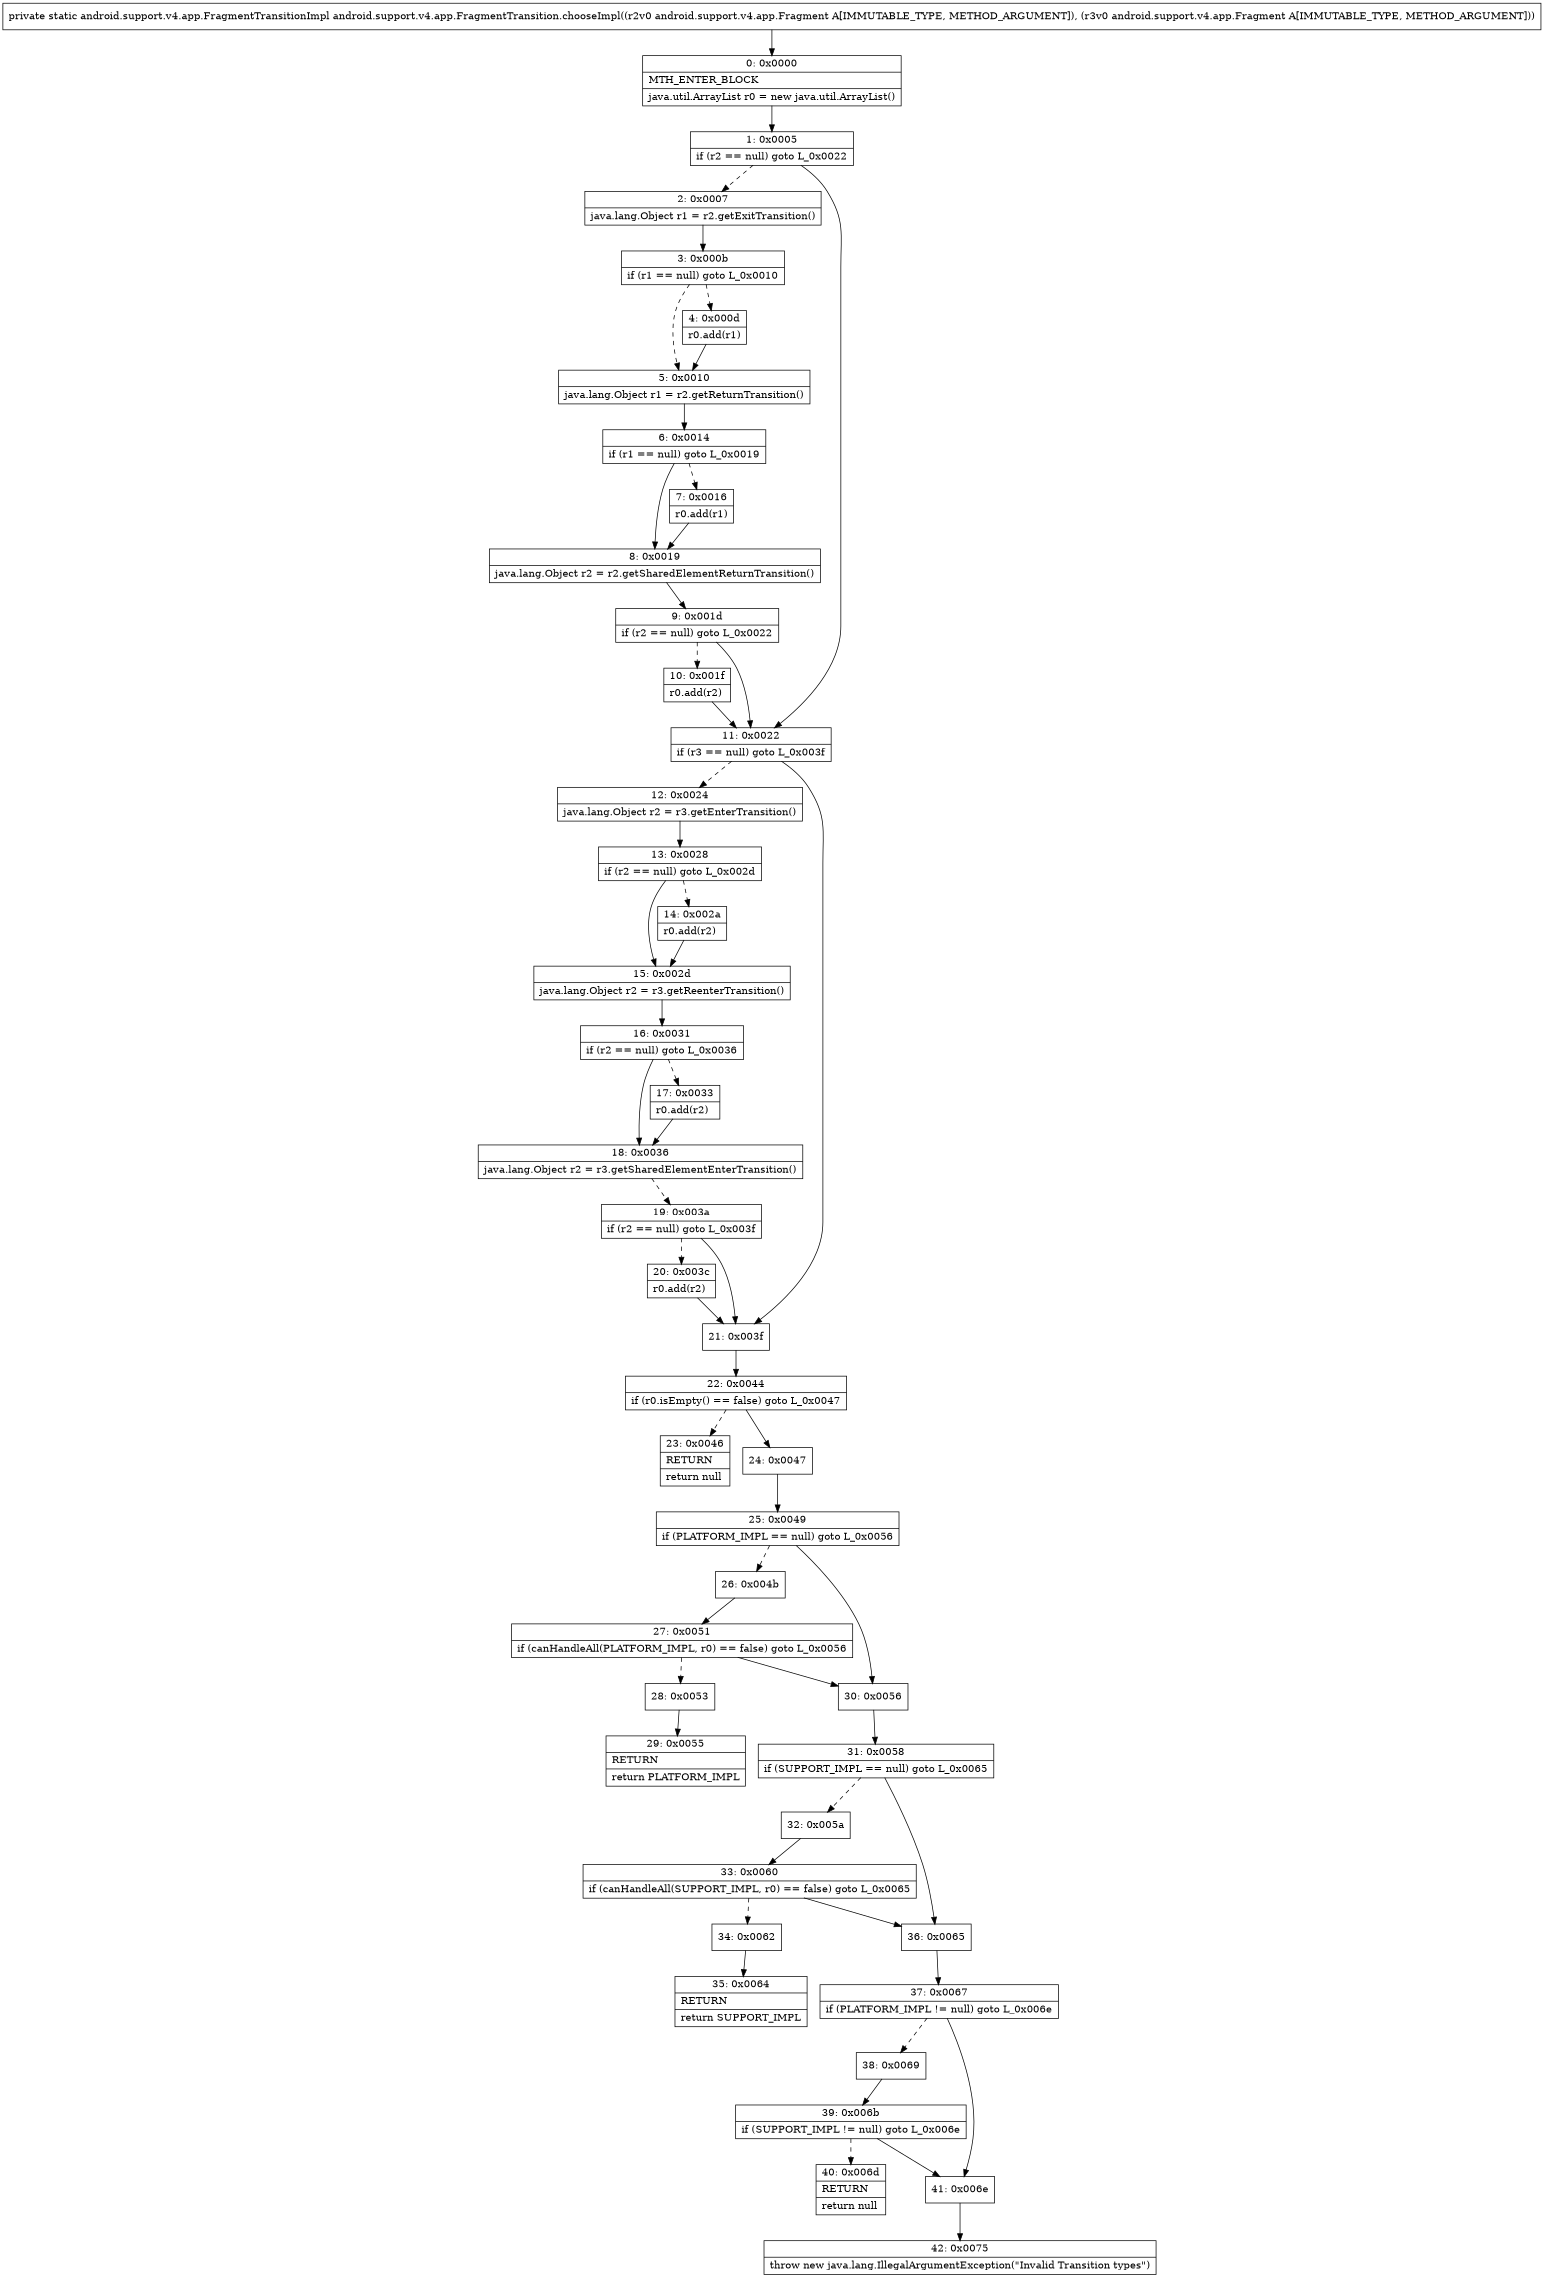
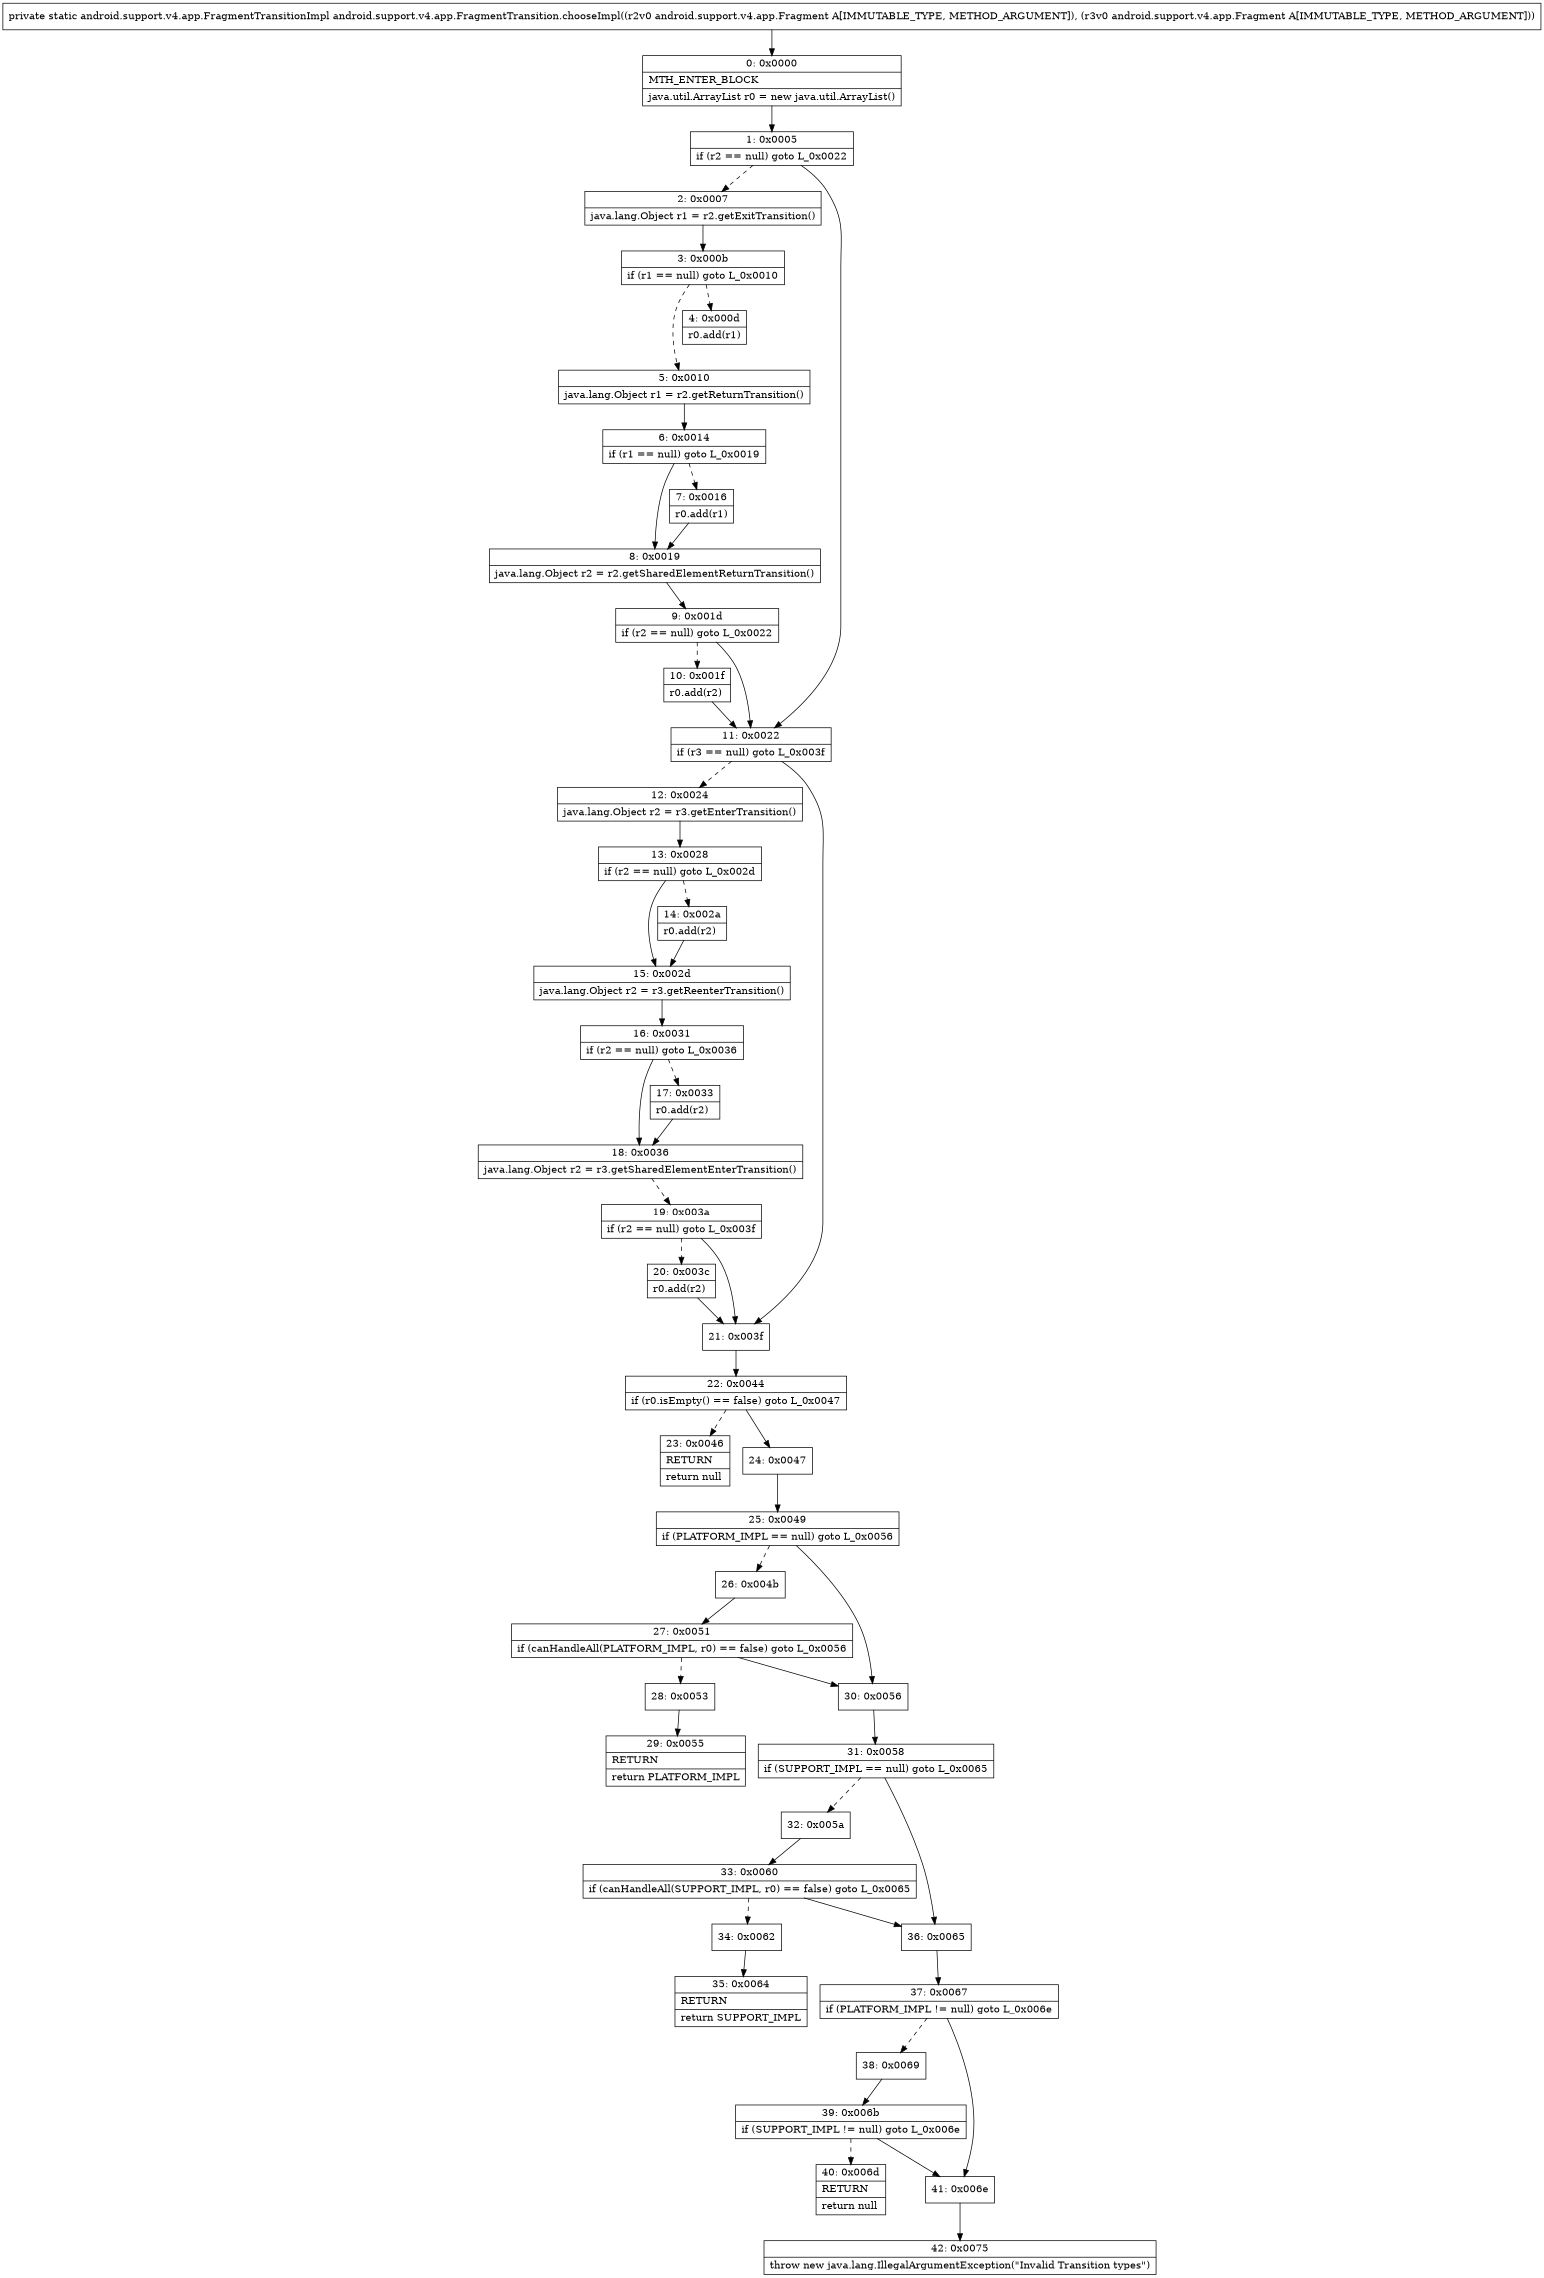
edge "4: 0x000d" -> "5: 0x0010": removed
